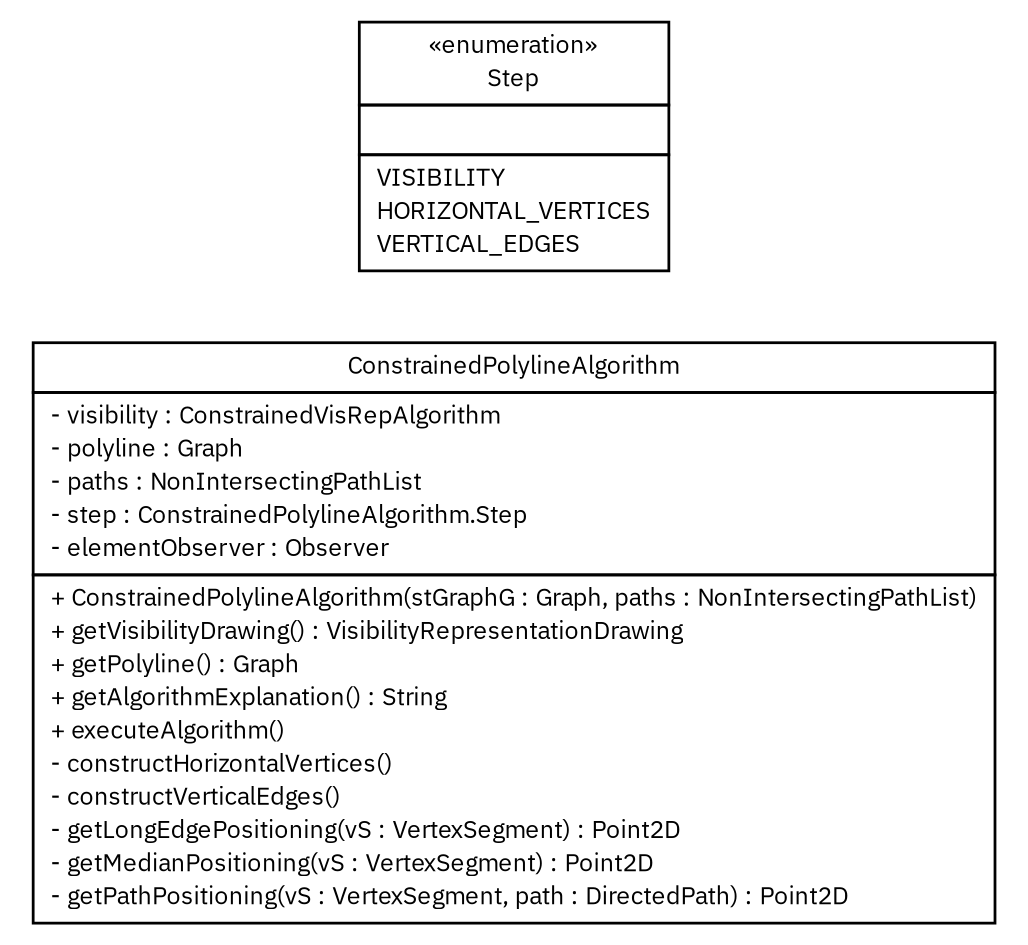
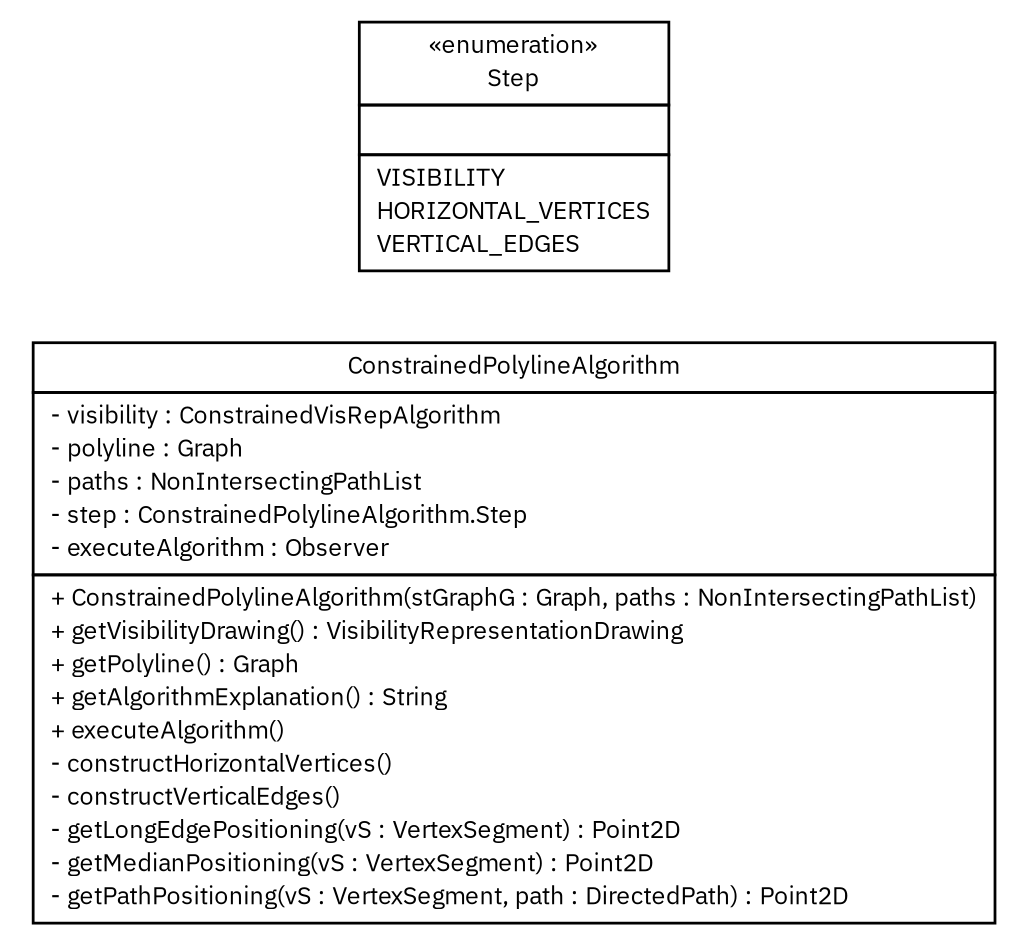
node "ConstrainedPolylineAlgorithm": text "- elementObserver : Observer" -> "- executeAlgorithm : Observer"
